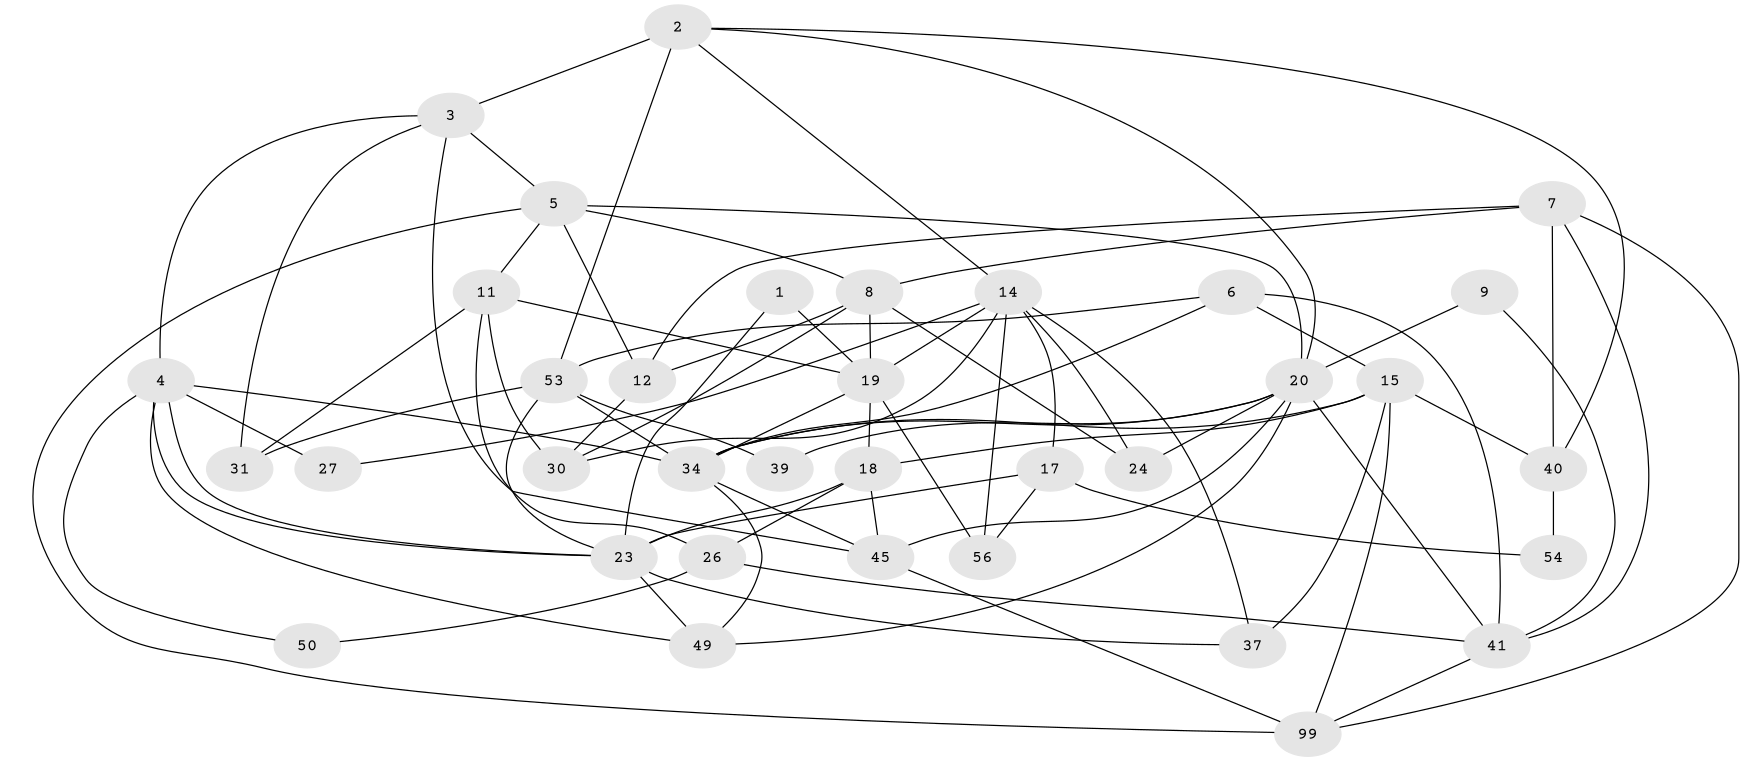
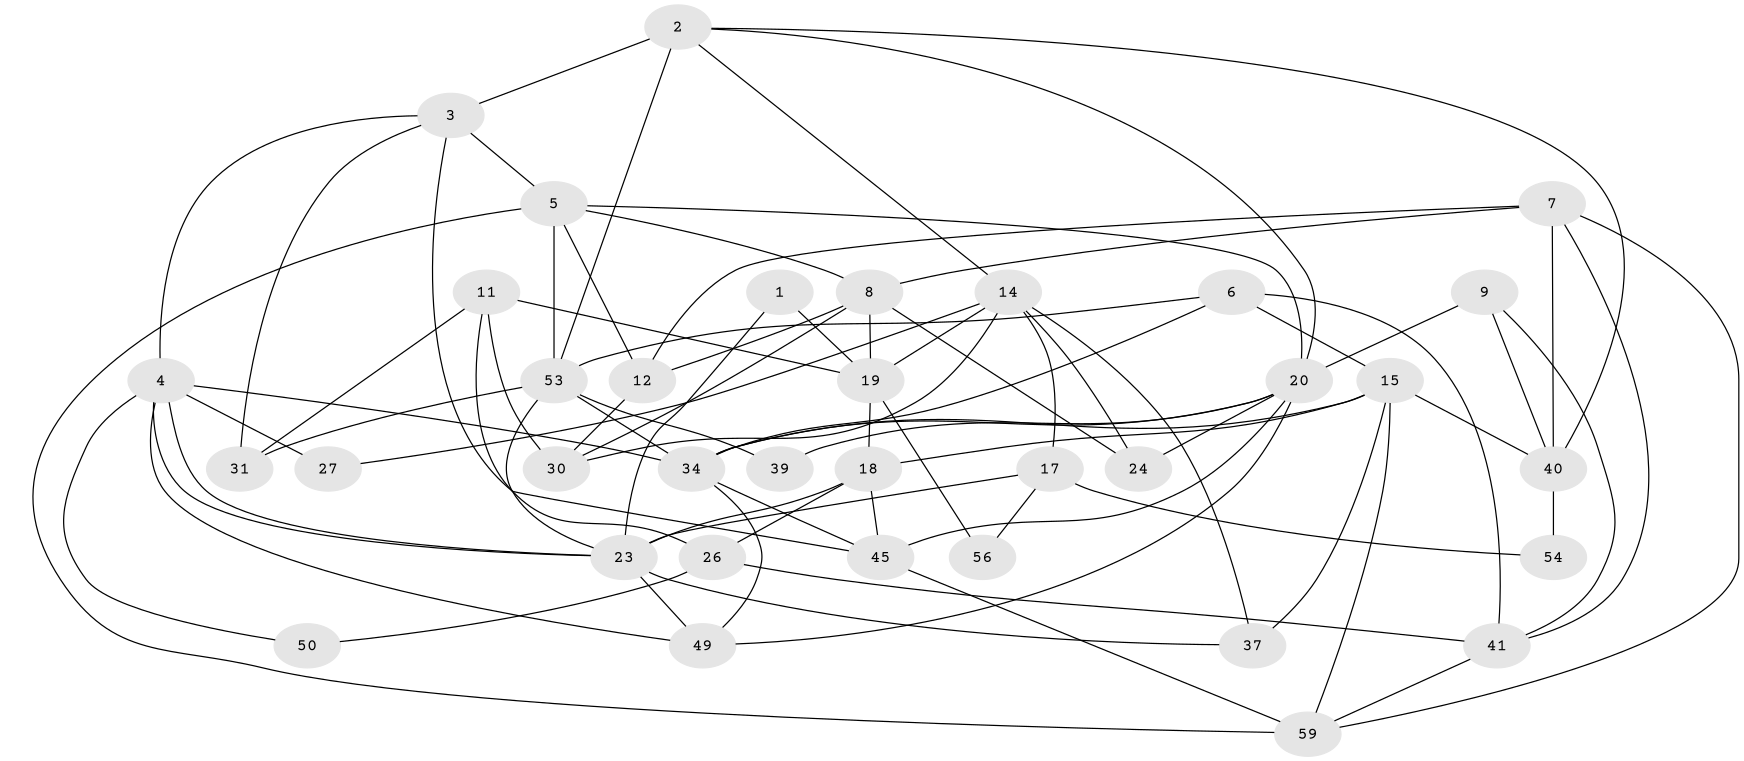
edge "5" -- "11": now "5" -- "53"
edge "9" -- "40": added
edge "14" -- "56": removed
edge "19" -- "34": removed
edge "20" -- "41": removed
node "99": label "99" -> "59"
